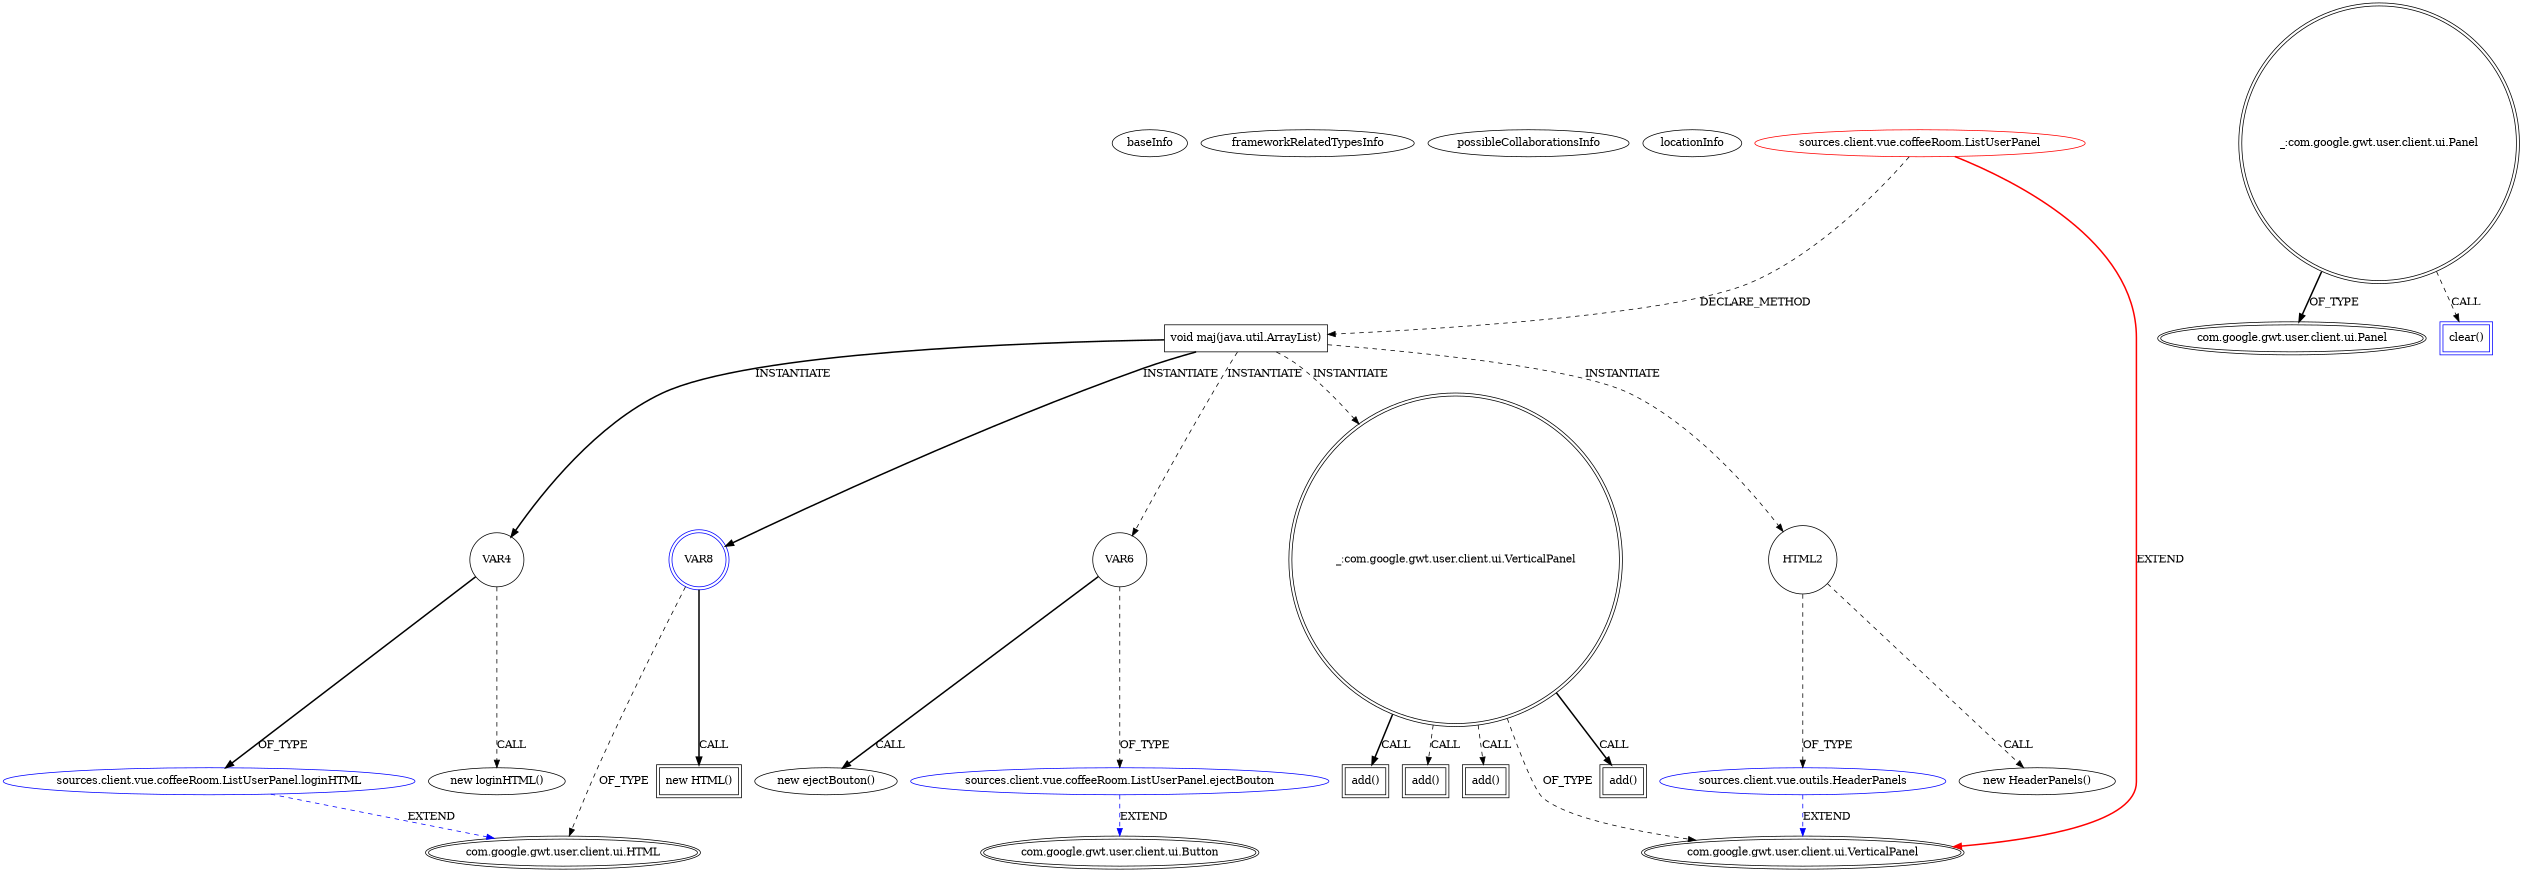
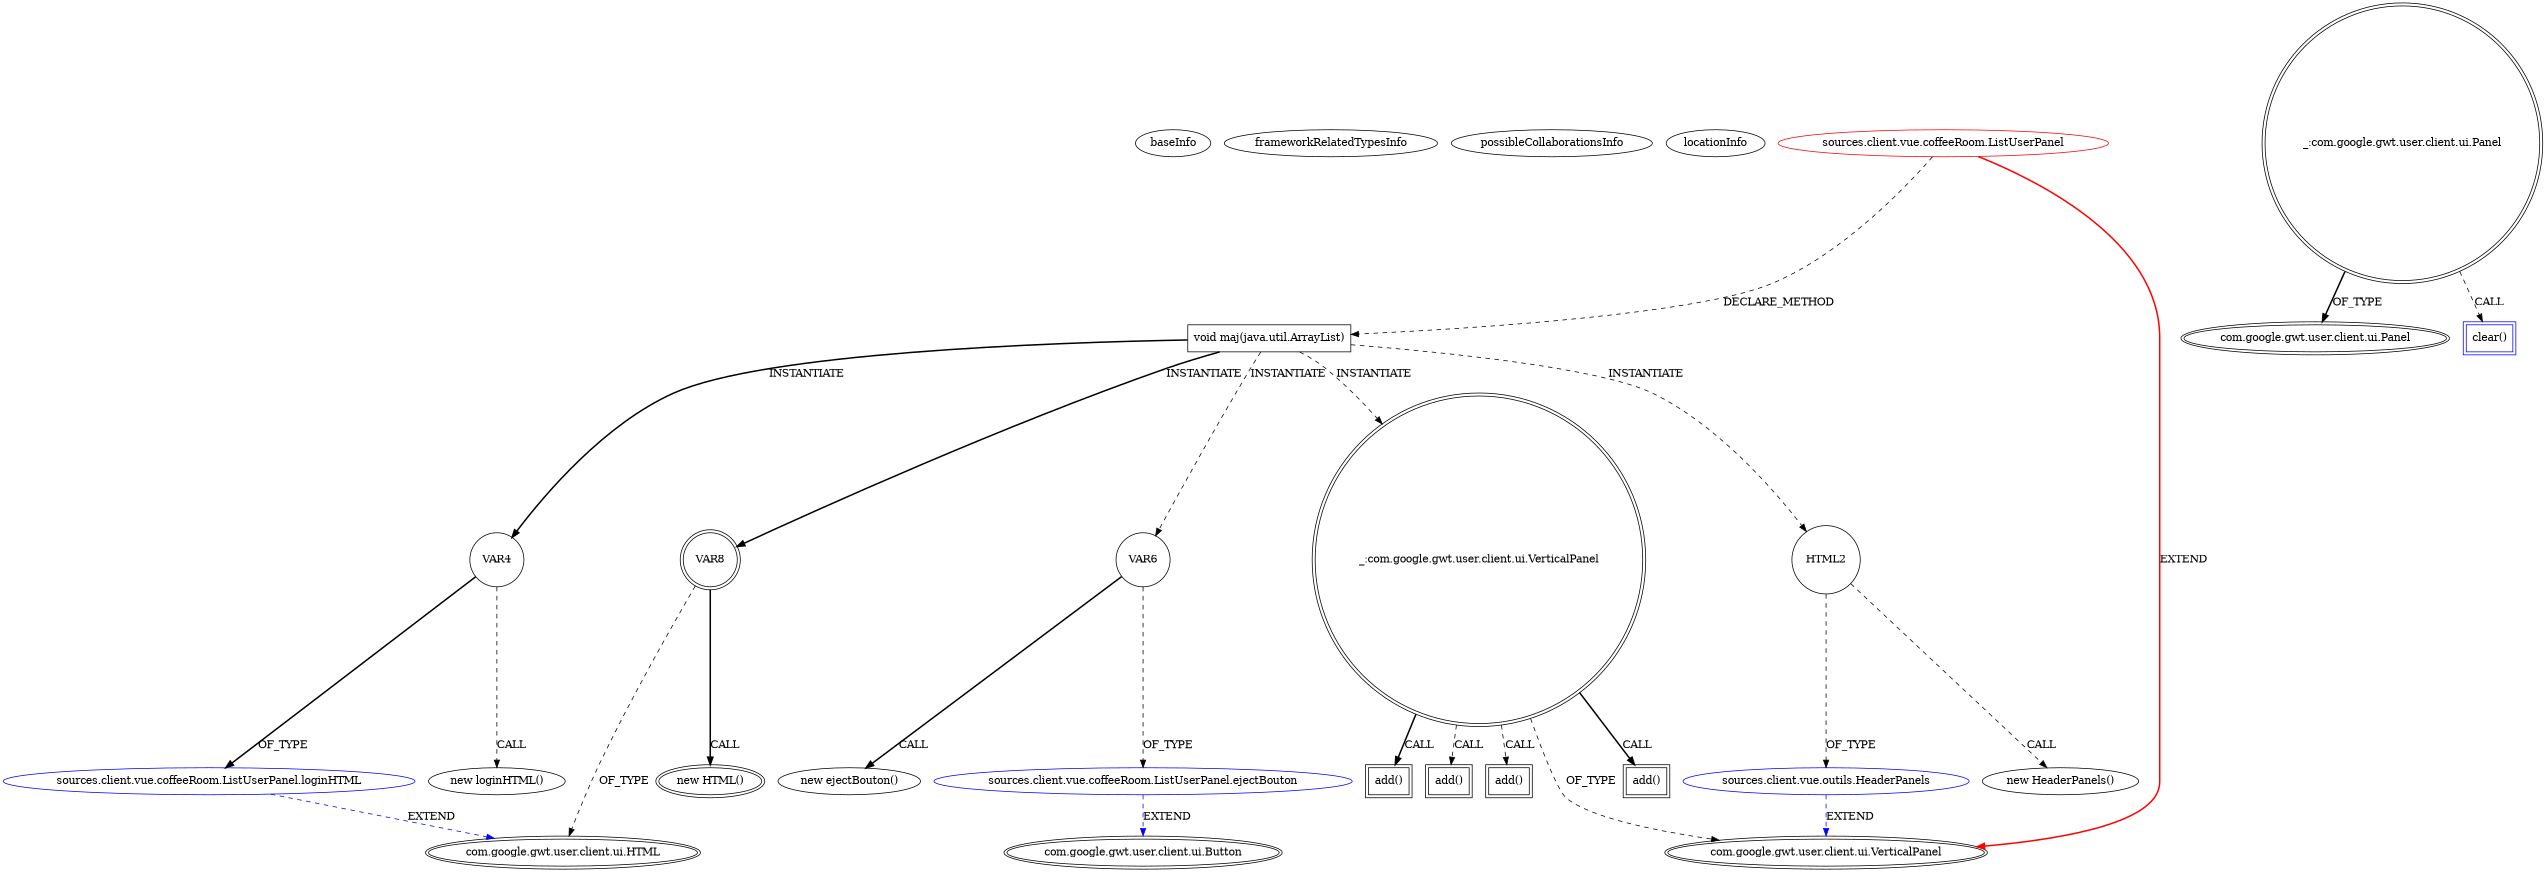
node "VAR8": color blue -> black
node "new HTML()": shape box -> ellipse
